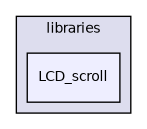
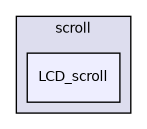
cluster "libraries": label "libraries" -> "scroll"
